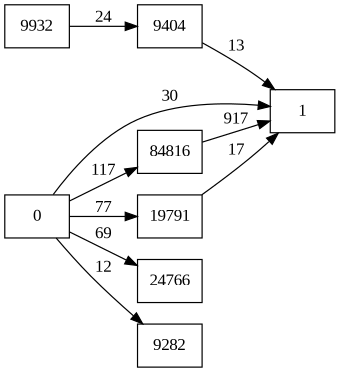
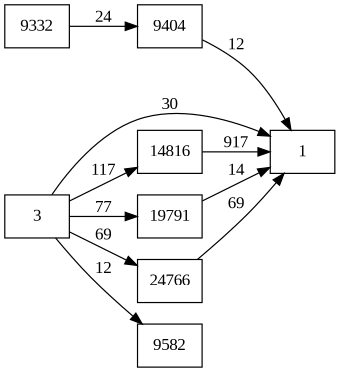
node "9932": label "9932" -> "9332"
edge "9404" -> "1": label "13" -> "12"
edge "19791" -> "1": label "17" -> "14"
node "84816": label "84816" -> "14816"
node "0": label "0" -> "3"
edge "24766" -> "1": added, label "69"
node "9282": label "9282" -> "9582"
